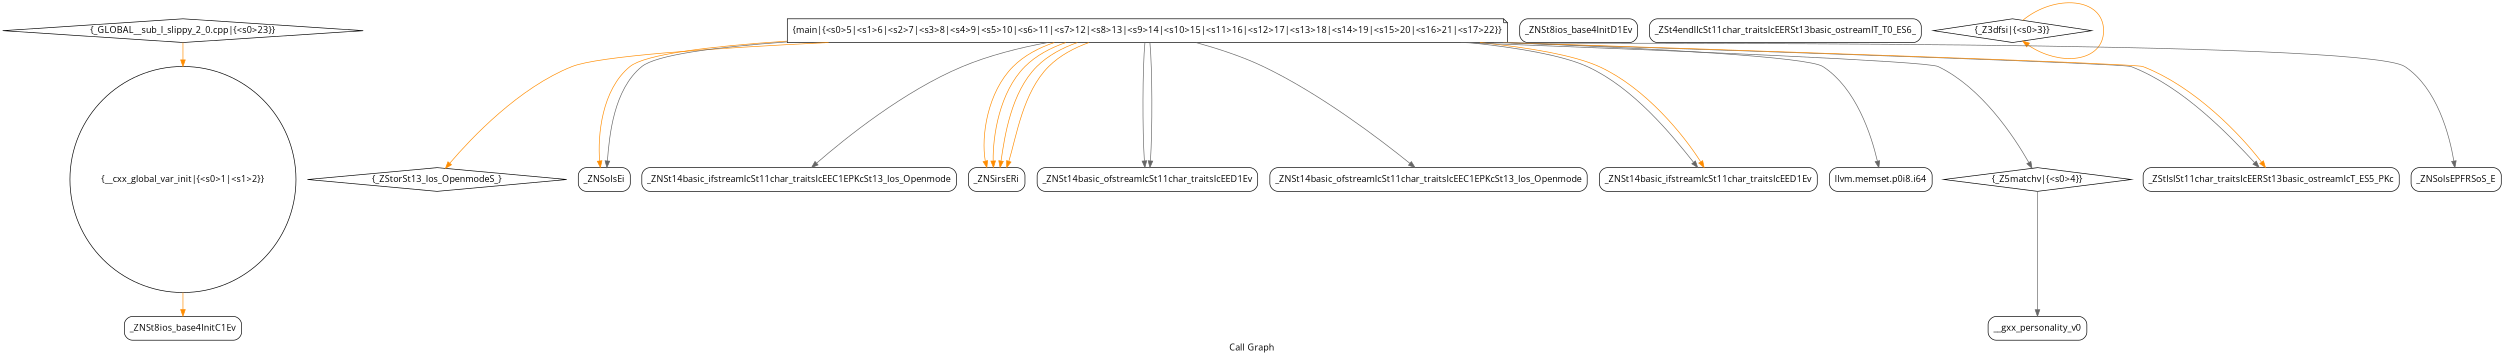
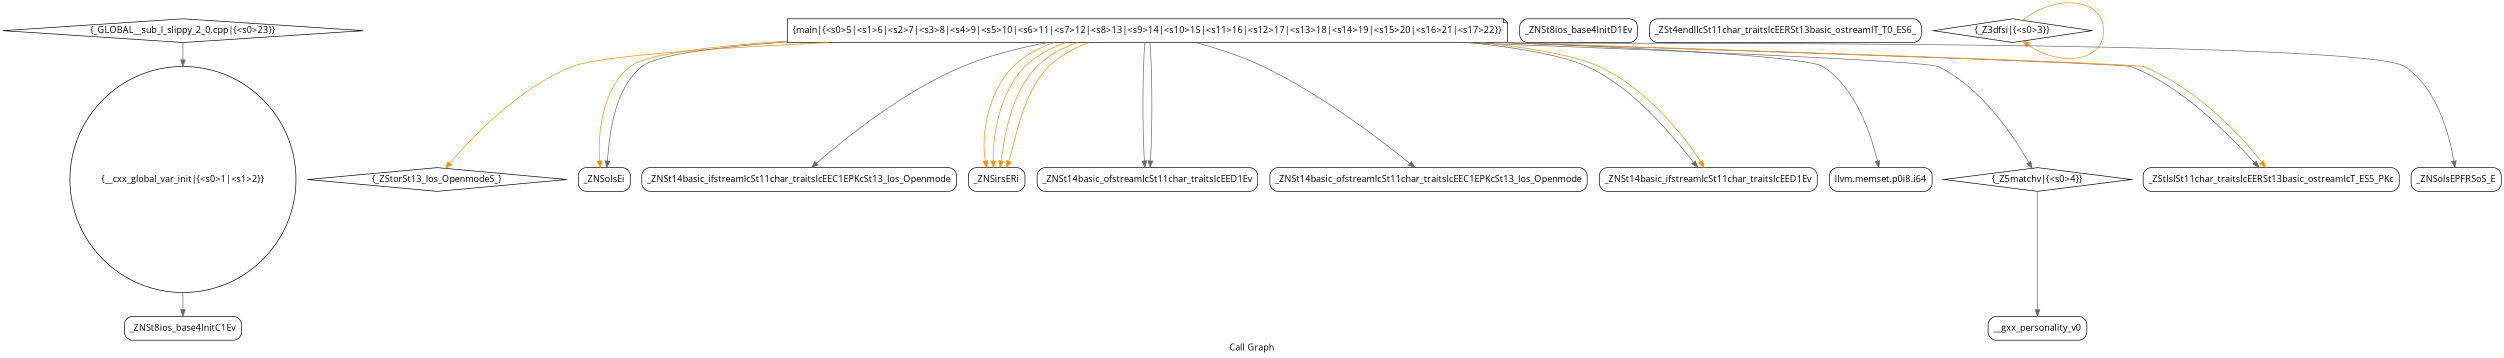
edge "{_GLOBAL__sub_I_slippy_2_0.cpp|{<s0>23}}" -> "{__cxx_global_var_init|{<s0>1|<s1>2}}": color darkorange -> gray40
edge "{__cxx_global_var_init|{<s0>1|<s1>2}}" -> "_ZNSt8ios_base4InitC1Ev": color darkorange -> gray40
